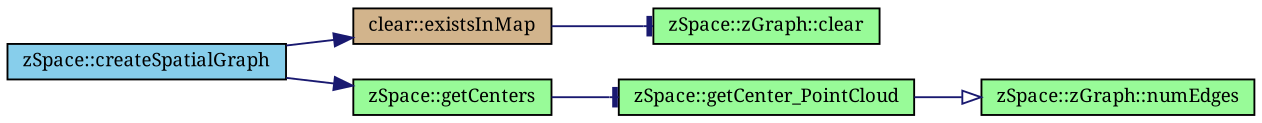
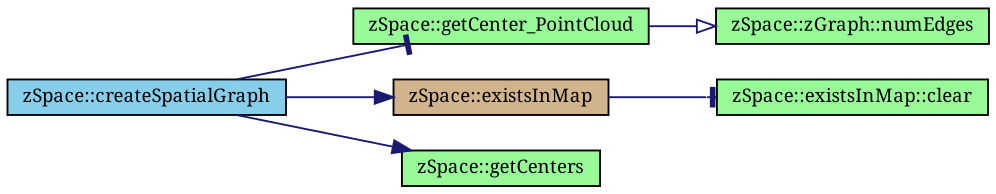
node "clear::existsInMap": label "clear::existsInMap" -> "zSpace::existsInMap"
node "zSpace::zGraph::clear": label "zSpace::zGraph::clear" -> "zSpace::existsInMap::clear"
edge "zSpace::getCenters" -> "zSpace::getCenter_PointCloud": now "zSpace::createSpatialGraph" -> "zSpace::getCenter_PointCloud"
